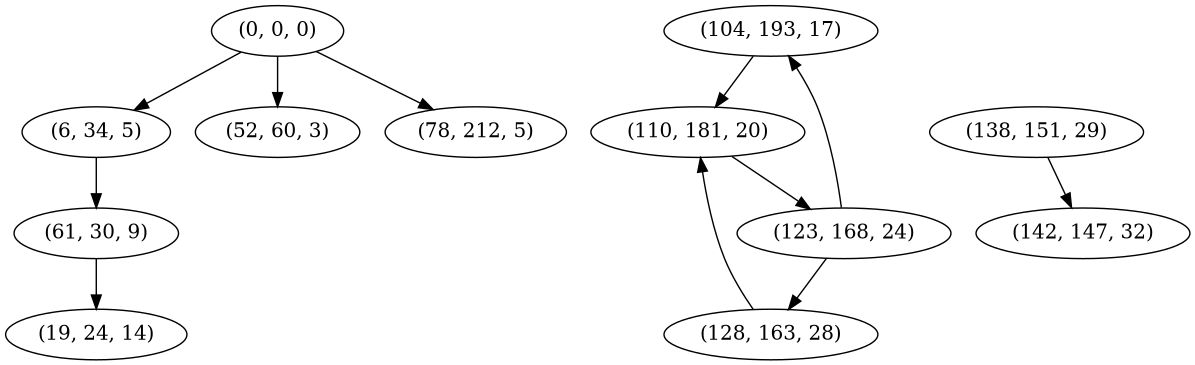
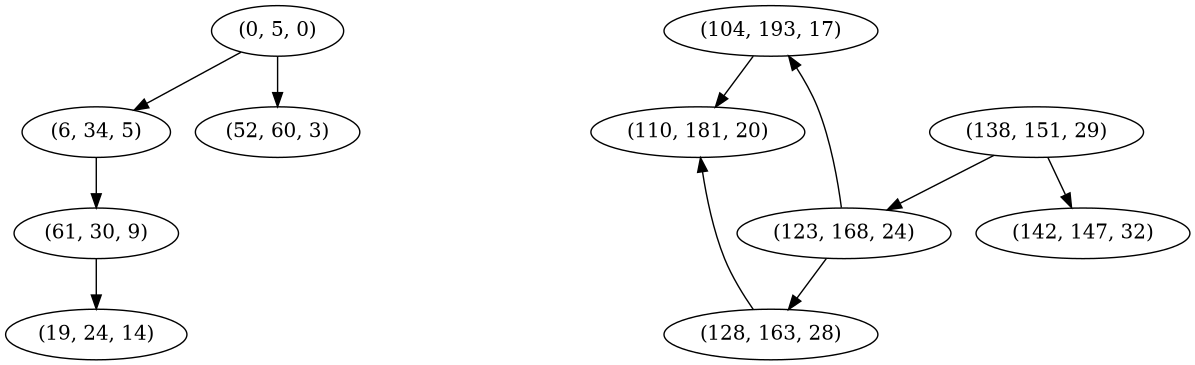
node "(0, 0, 0)": label "(0, 0, 0)" -> "(0, 5, 0)"
node "(78, 212, 5)": removed
edge "(110, 181, 20)" -> "(123, 168, 24)": now "(138, 151, 29)" -> "(123, 168, 24)"
